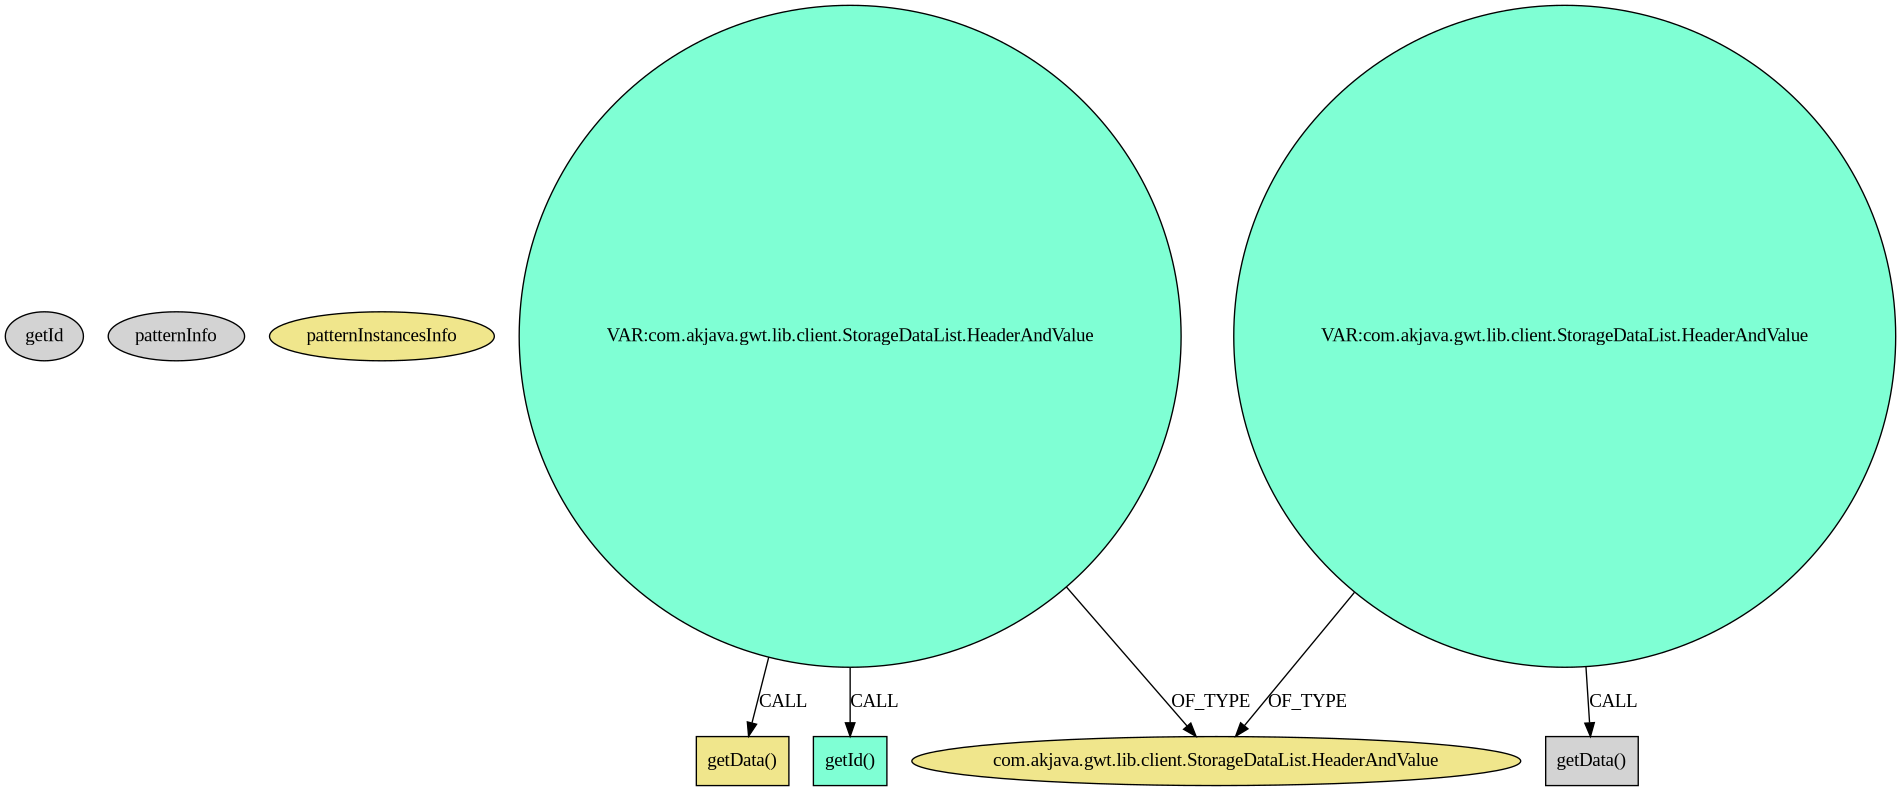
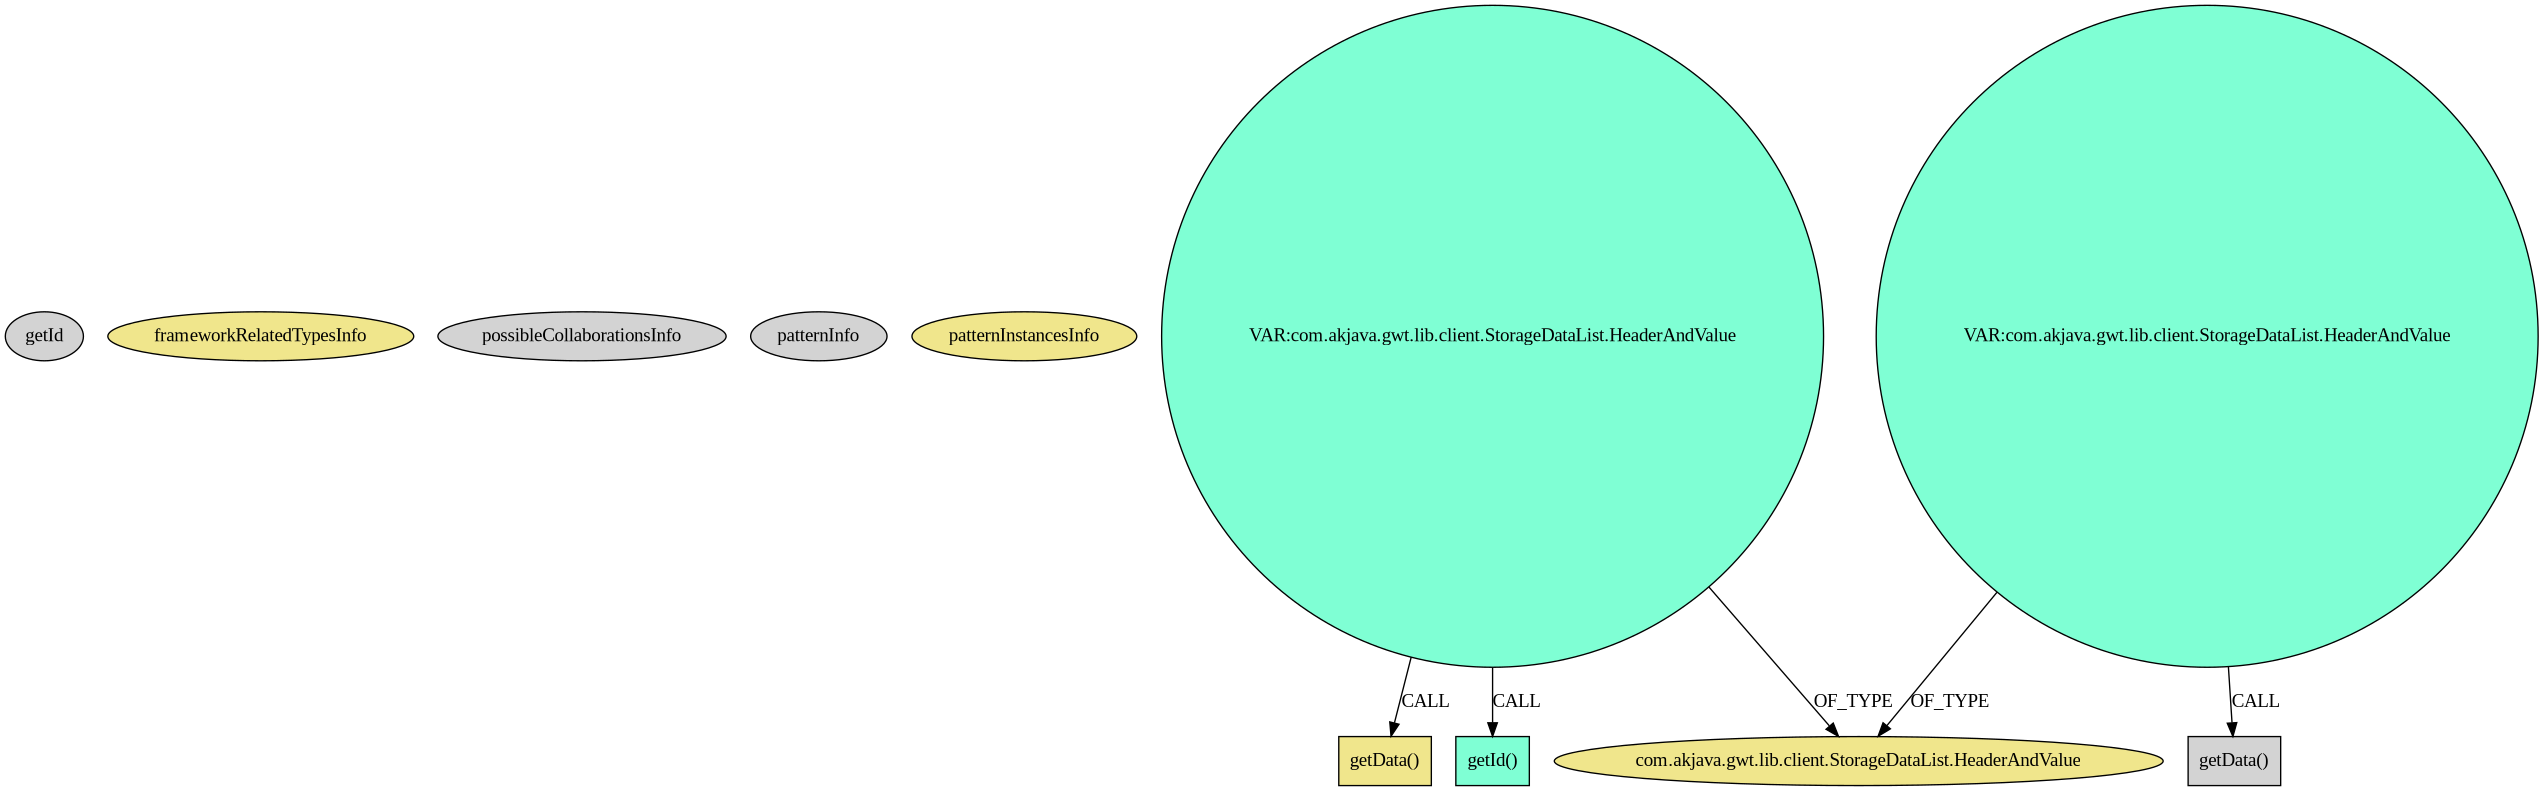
node "frameworkRelatedTypesInfo": added
node "possibleCollaborationsInfo": added
